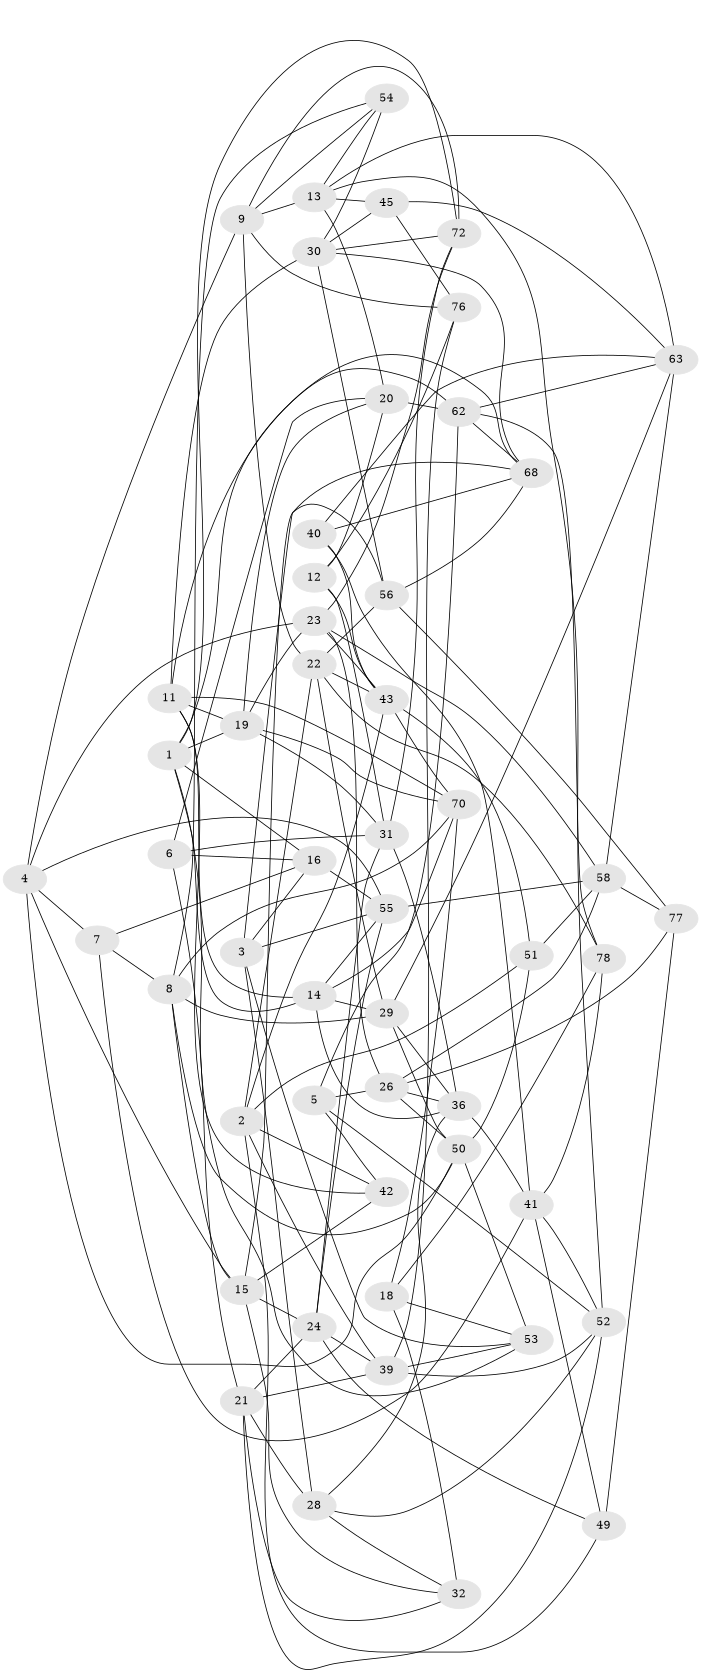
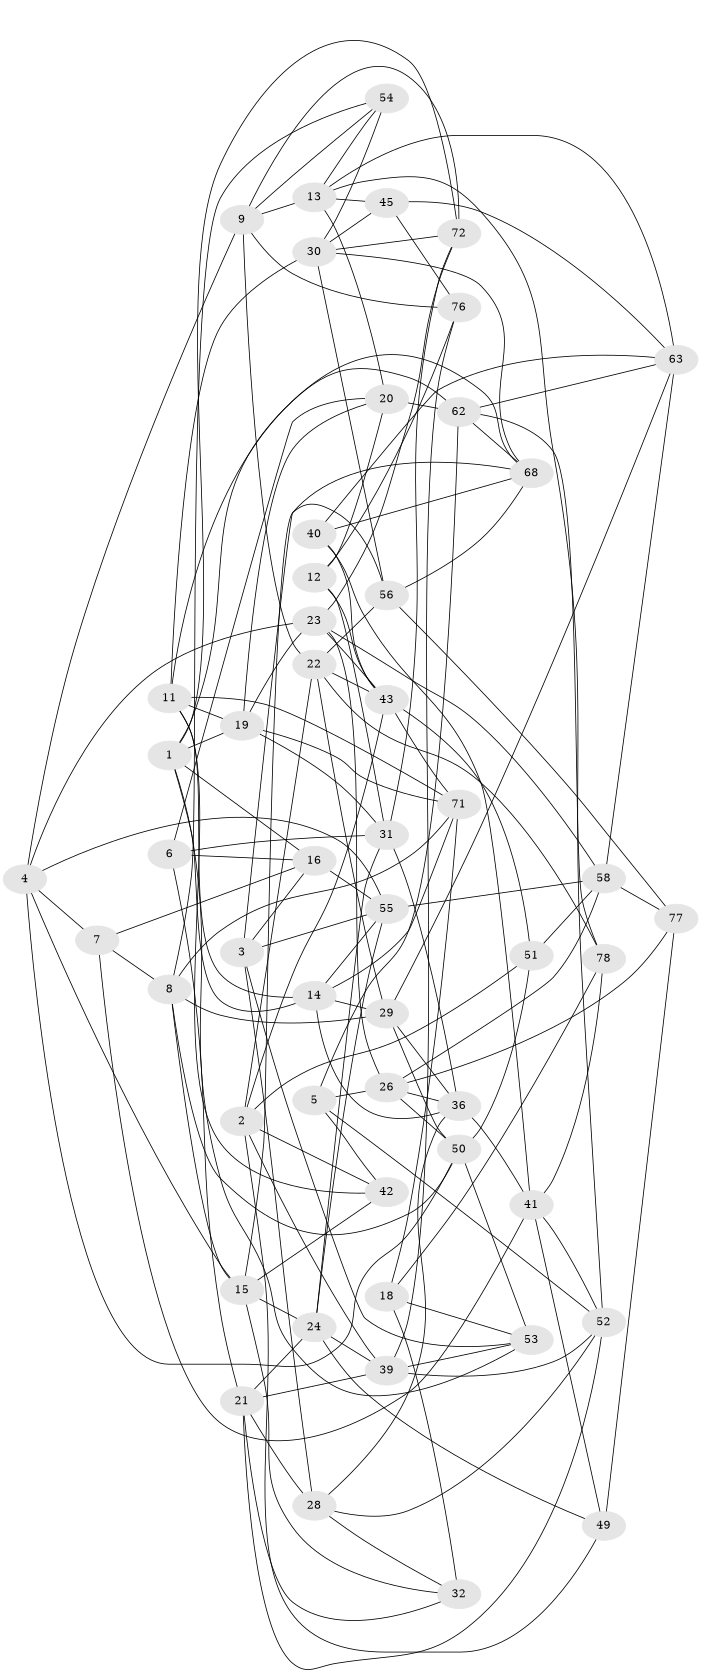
node "70": label "70" -> "71"
